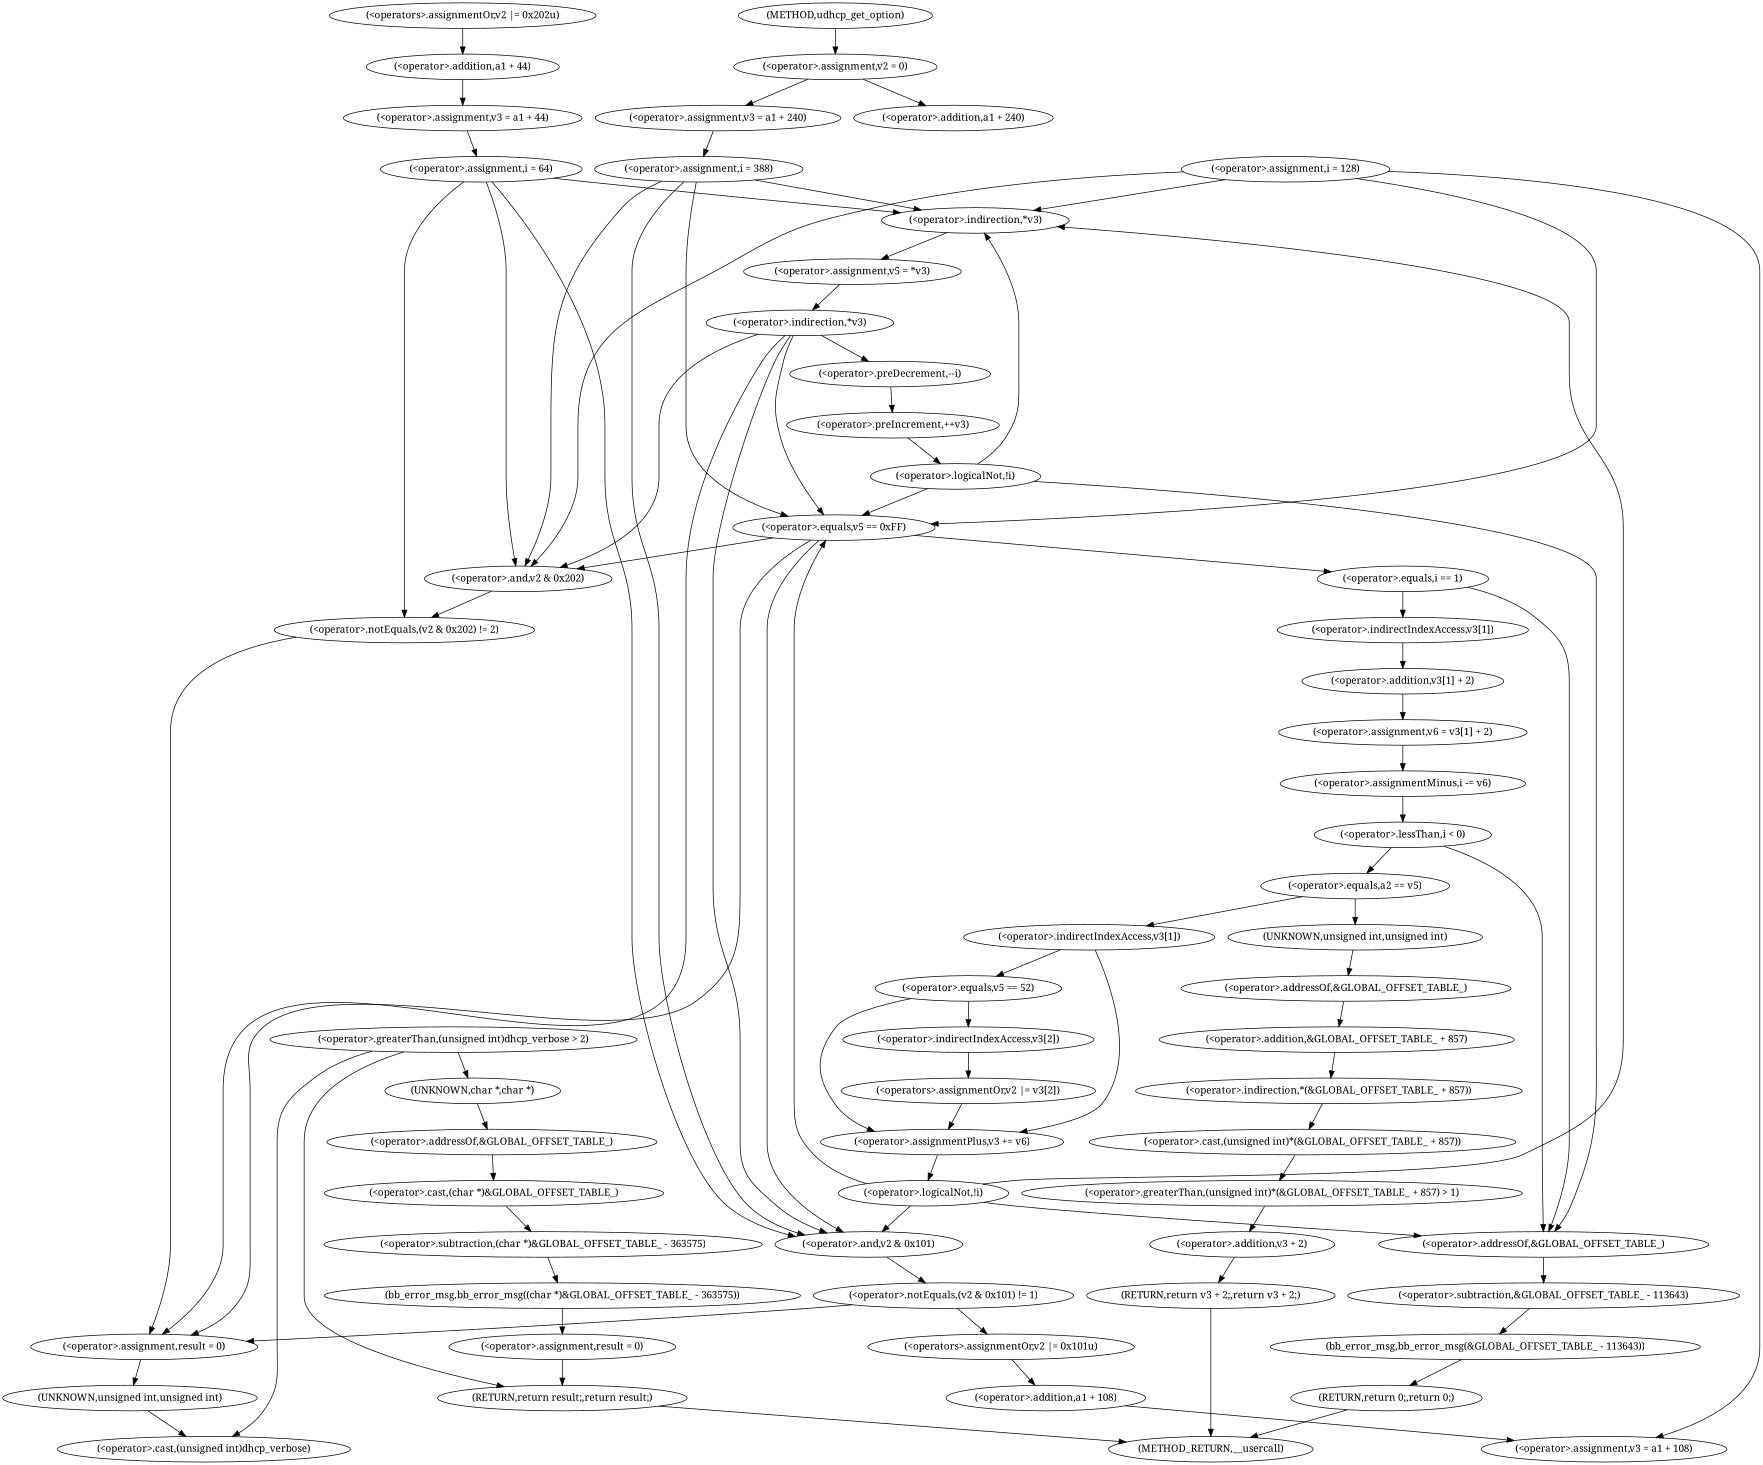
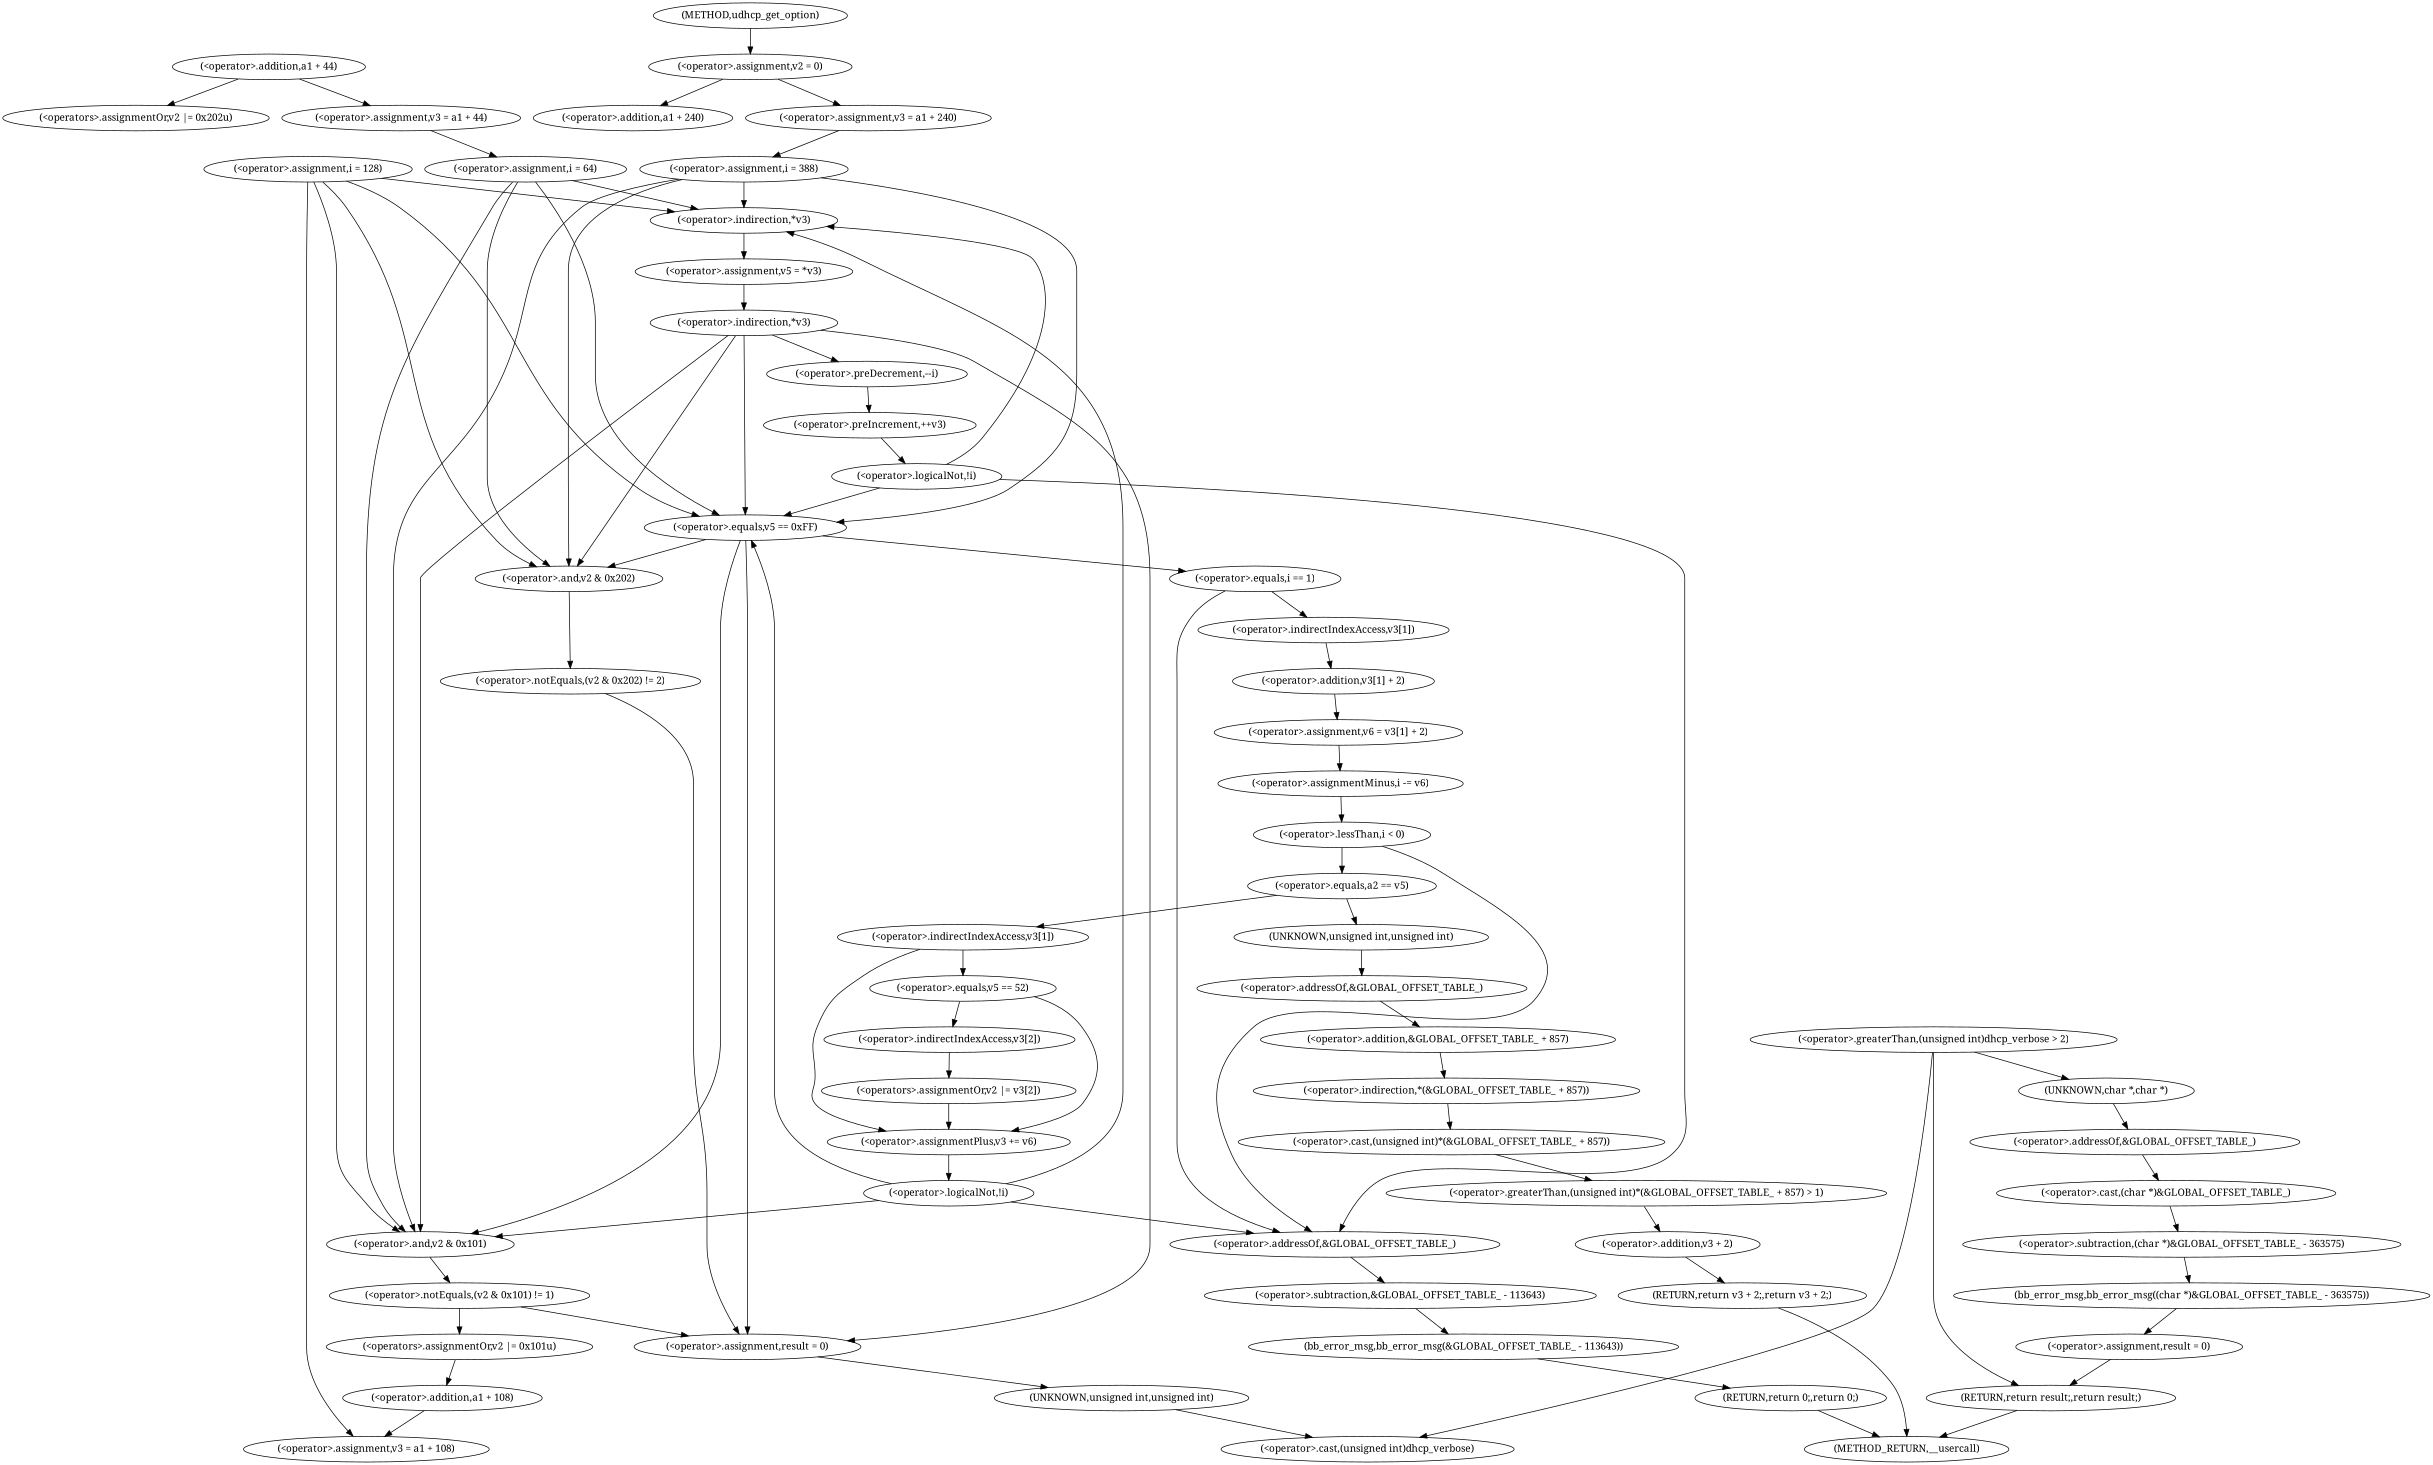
edge "(<operators>.assignmentOr,v2 |= 0x202u)" -> "(<operator>.addition,a1 + 44)": reversed
edge "(<operator>.assignment,i = 64)" -> "(<operator>.notEquals,(v2 & 0x202) != 2)": now "(<operator>.assignment,i = 64)" -> "(<operator>.equals,v5 == 0xFF)"
edge "(<operator>.assignment,i = 128)" -> "(<operator>.and,v2 & 0x101)": added
